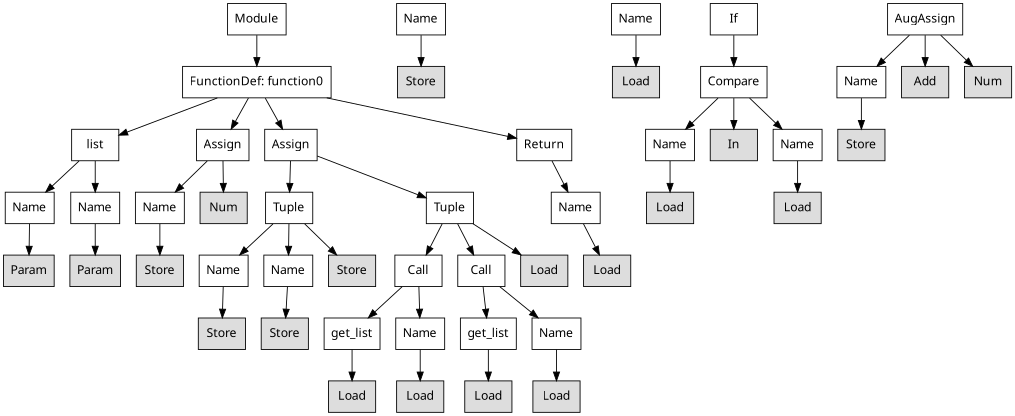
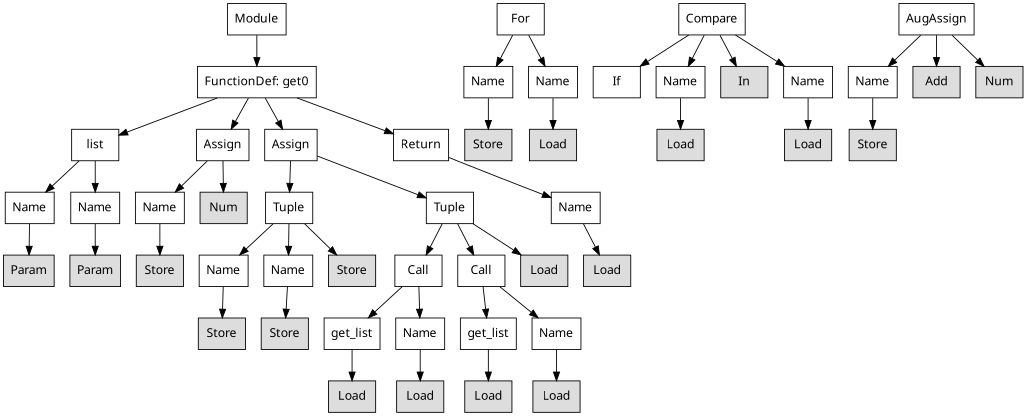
node "For": added
edge "If" -> "Compare": reversed
node "FunctionDef: function0": label "FunctionDef: function0" -> "FunctionDef: get0"
